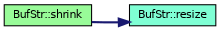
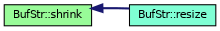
edge "BufStr::shrink" -> "BufStr::resize": reversed
